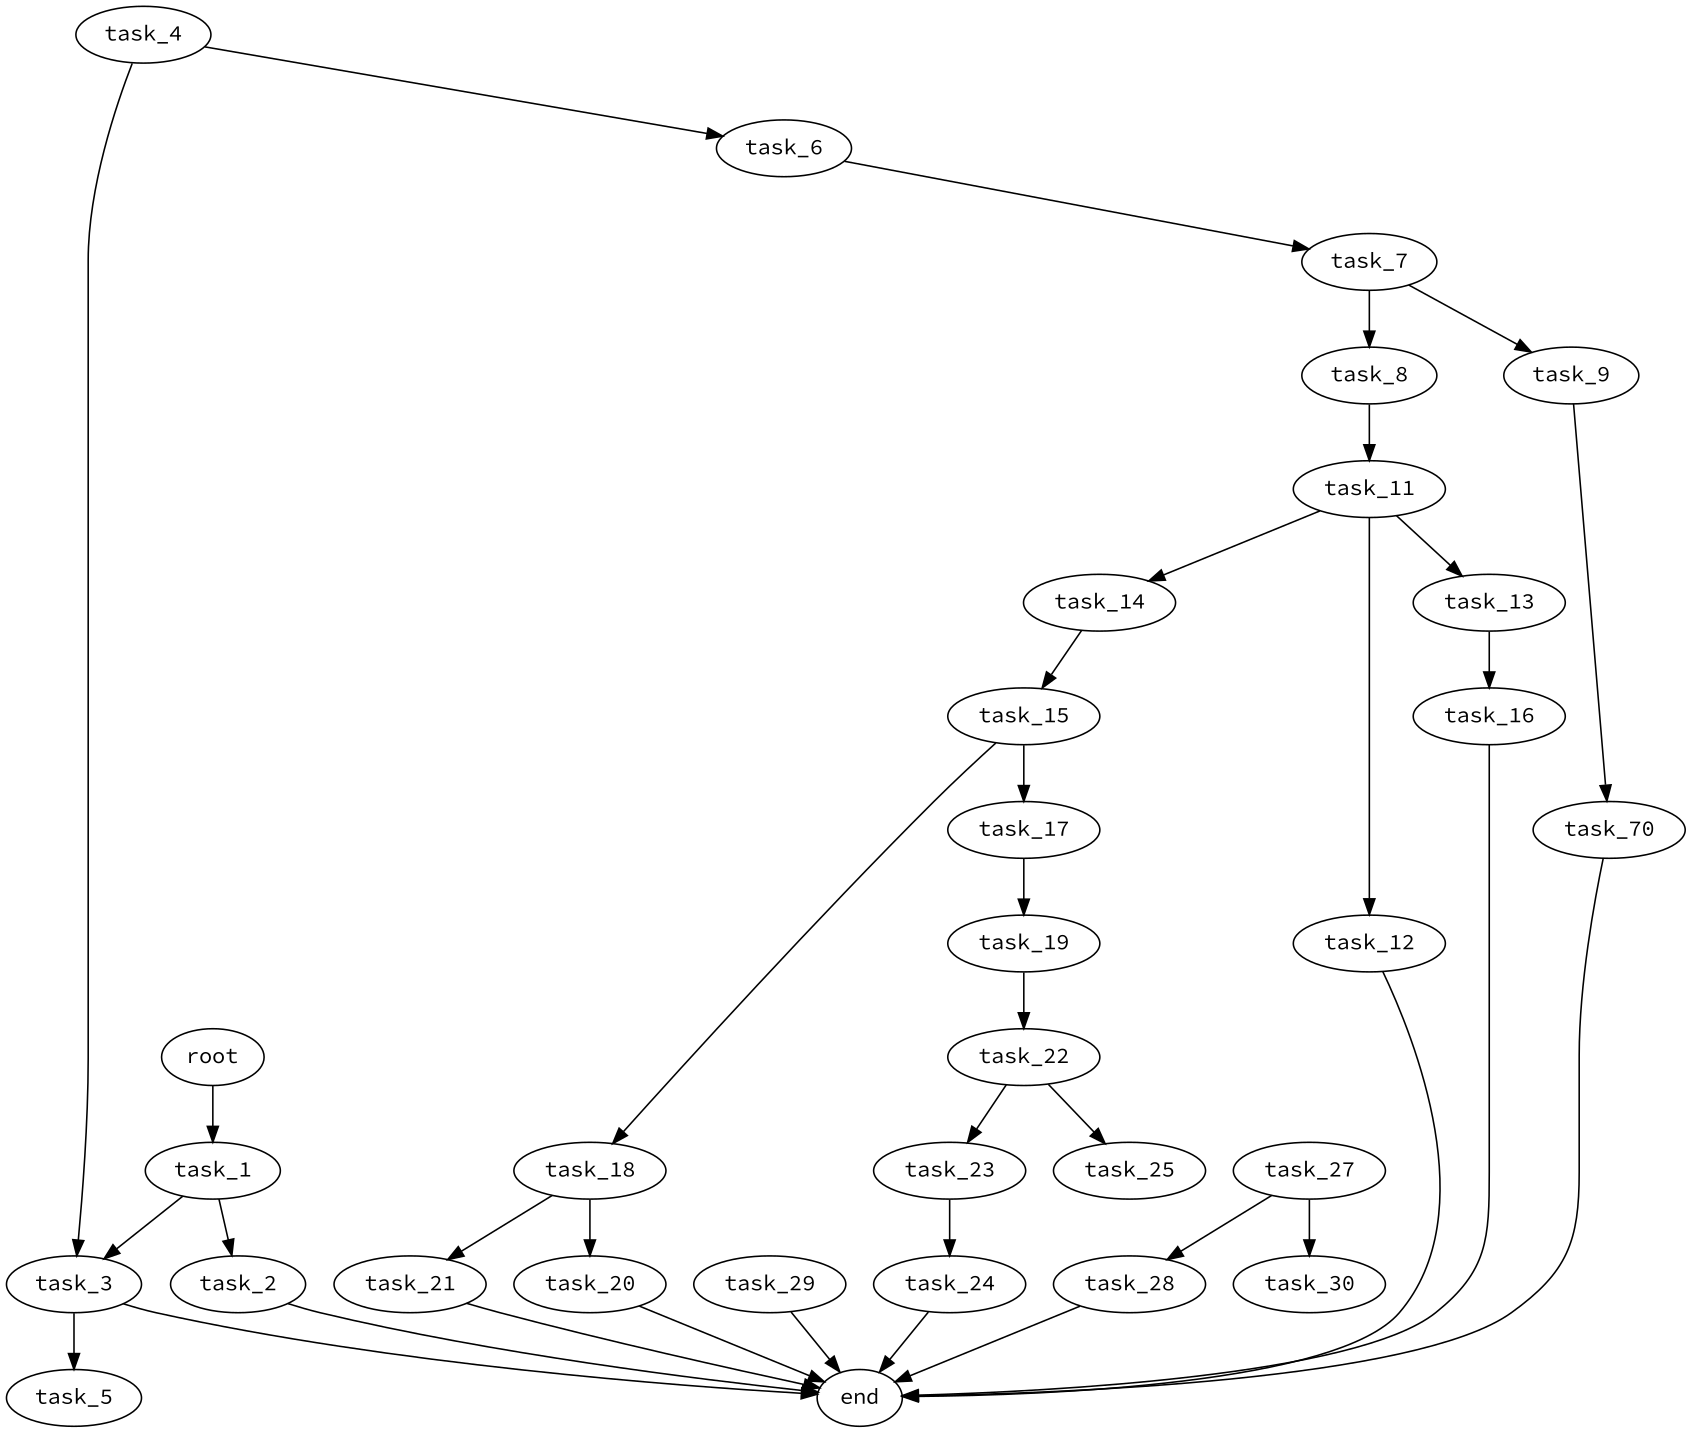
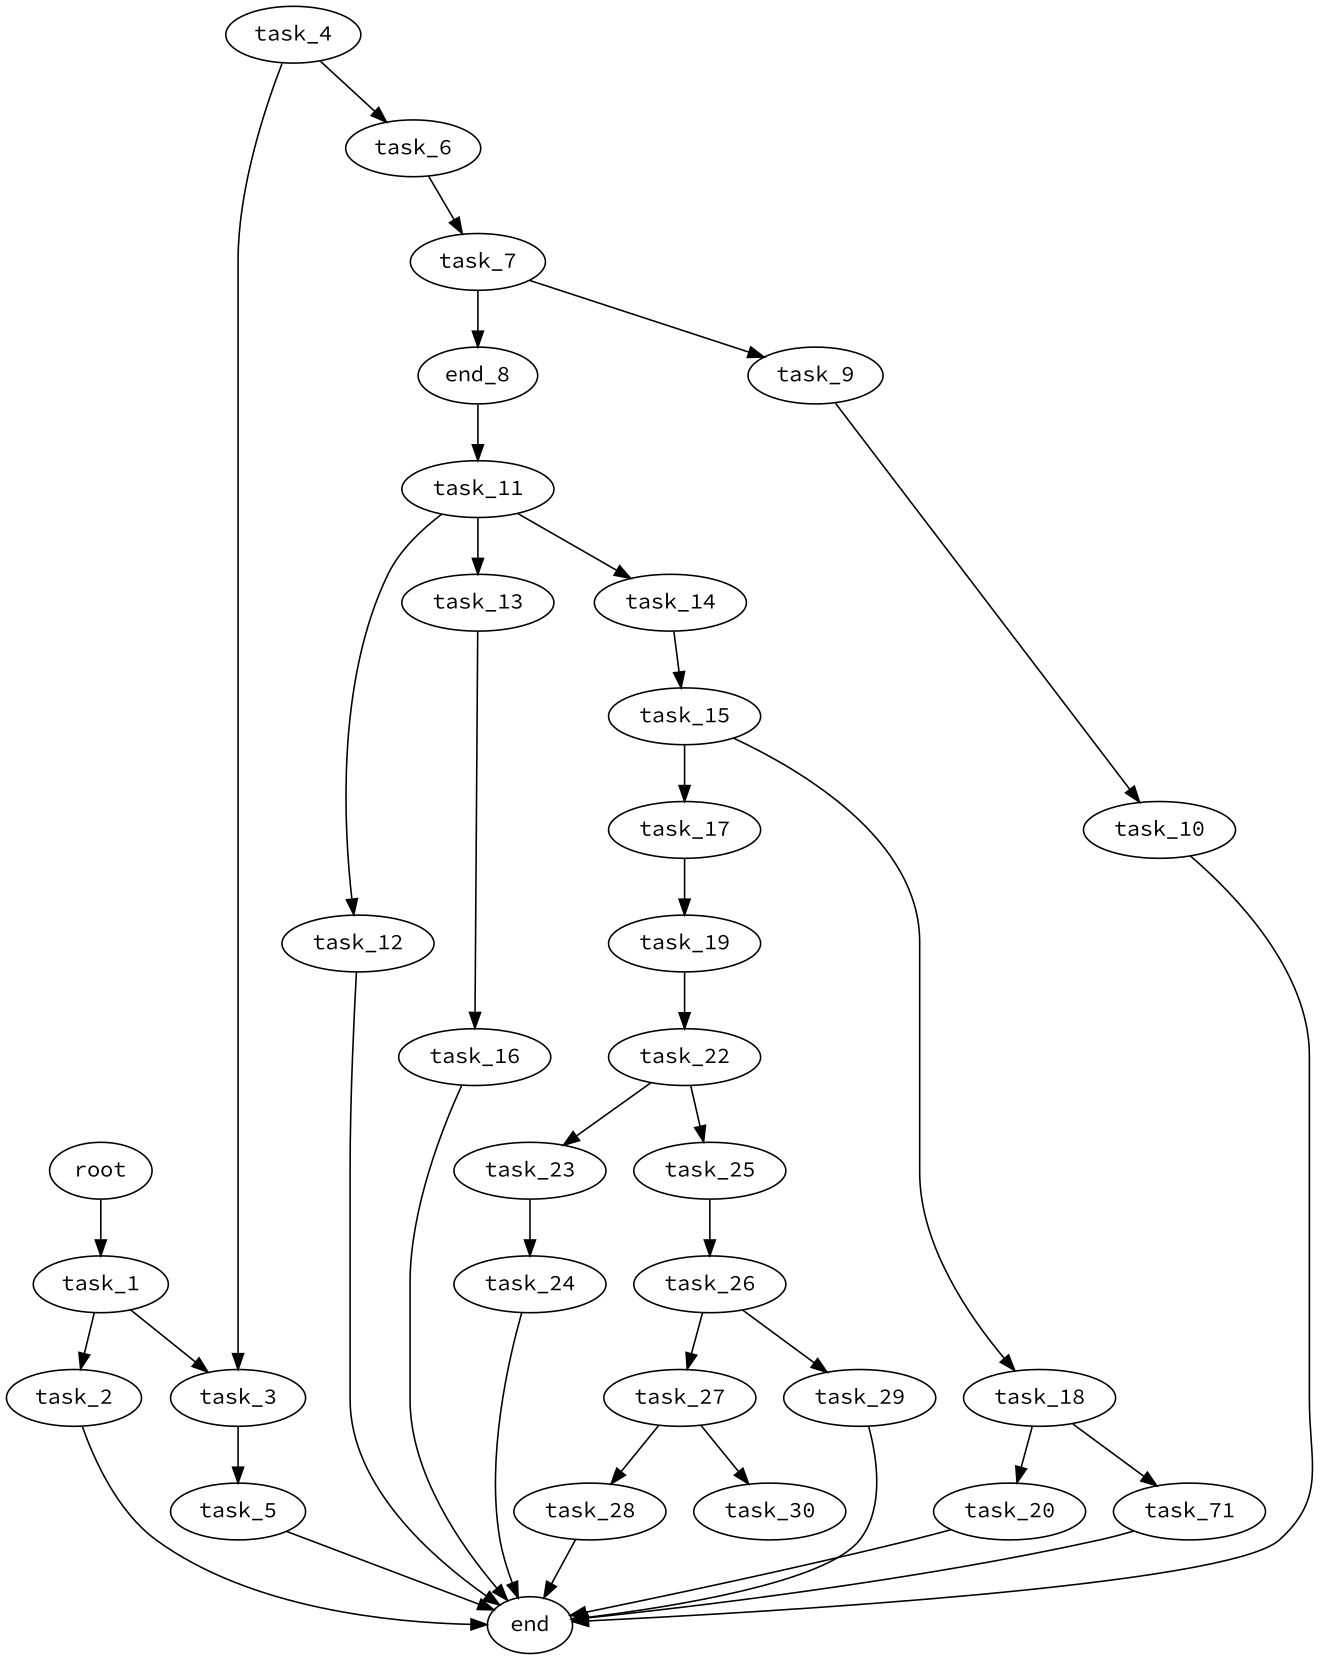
node "task_8": label "task_8" -> "end_8"
node "task_70": label "task_70" -> "task_10"
node "task_21": label "task_21" -> "task_71"
node "task_26": added
edge "task_3" -> "end": now "task_5" -> "end"
